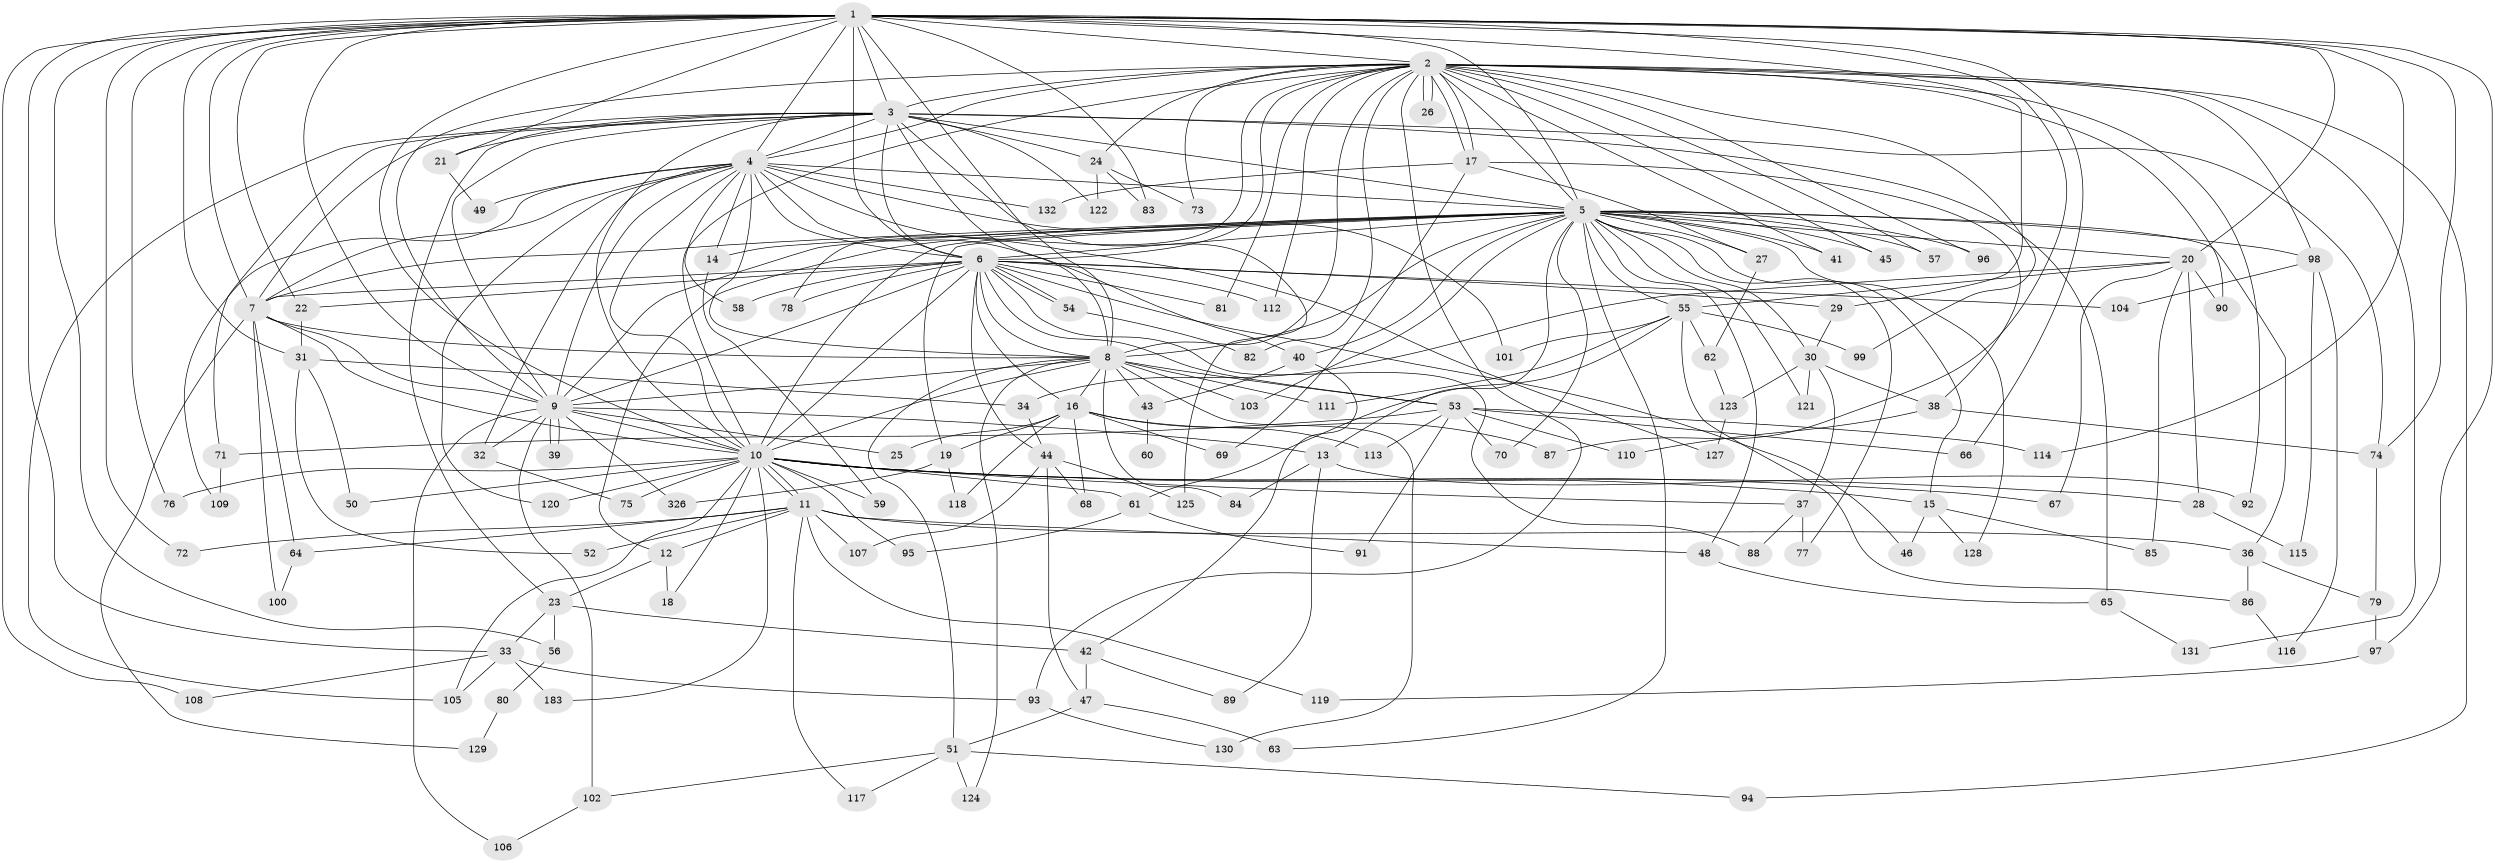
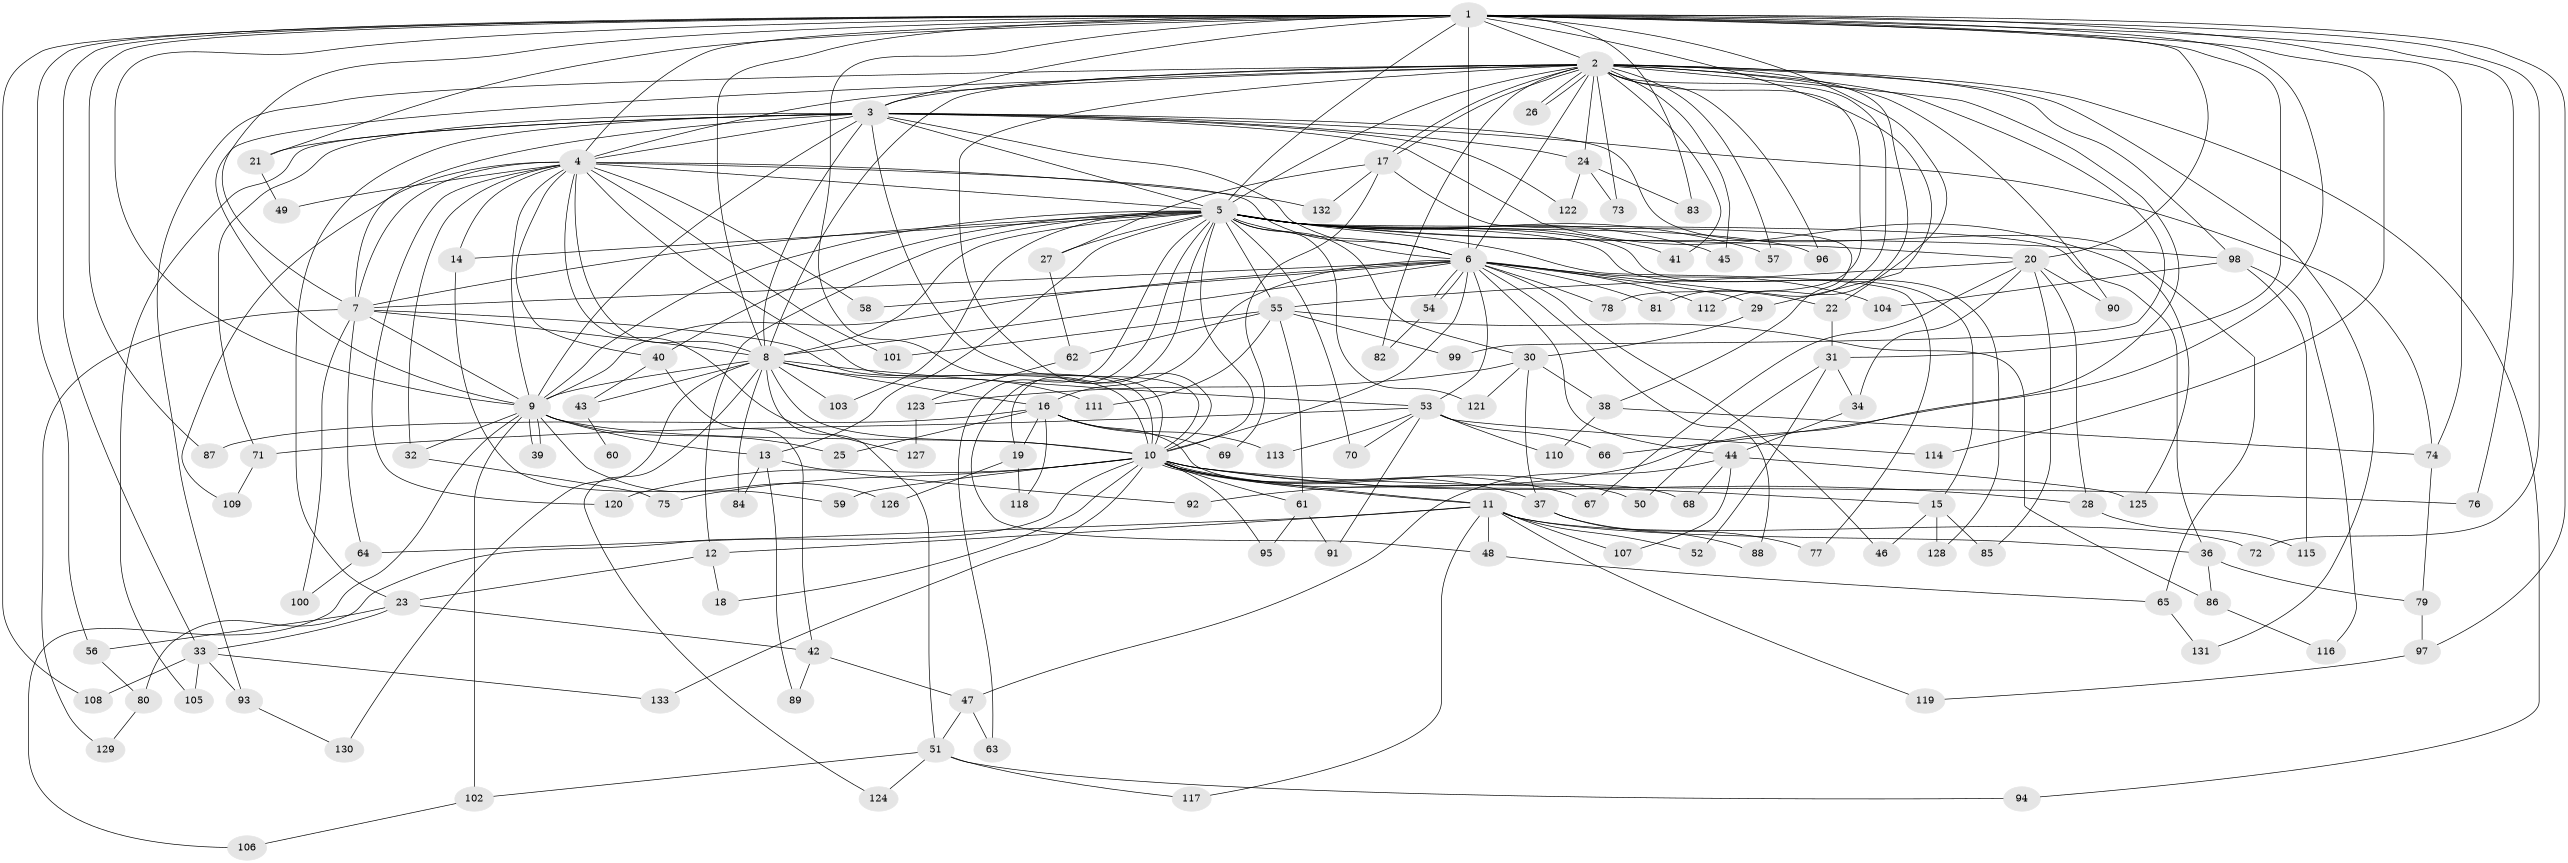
node "326": label "326" -> "126"
edge "10" -- "105": now "10" -- "80"
node "183": label "183" -> "133"
